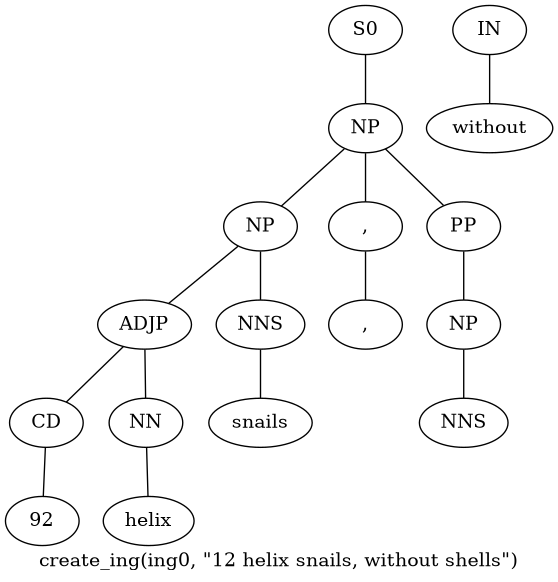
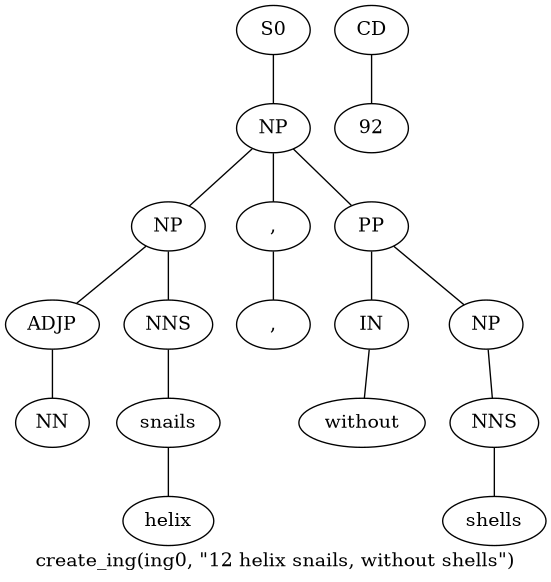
edge "PP" -- "IN": added
edge "ADJP" -- "CD": removed
edge "NN" -- "helix": now "snails" -- "helix"
node "shells": added
